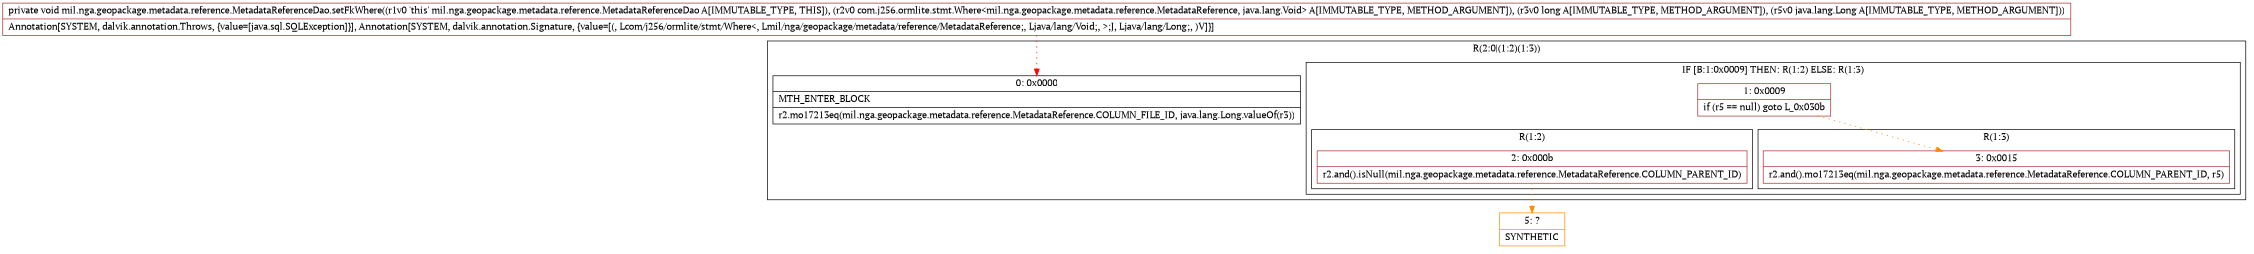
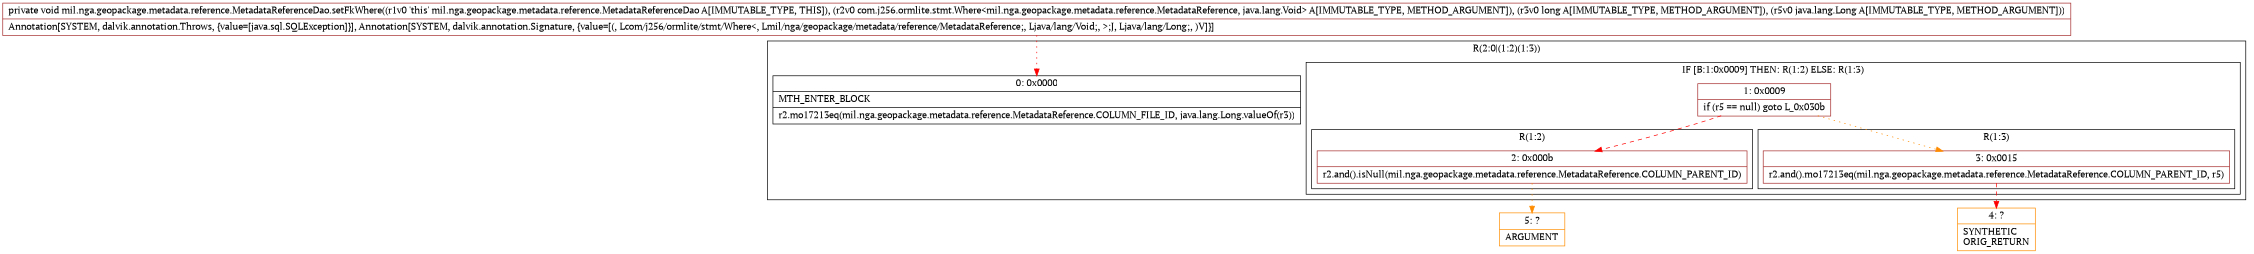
edge "1: 0x0009" -> "2: 0x000b": added
node "4: ?": added
node "5: ?": text "SYNTHETIC" -> "ARGUMENT"
